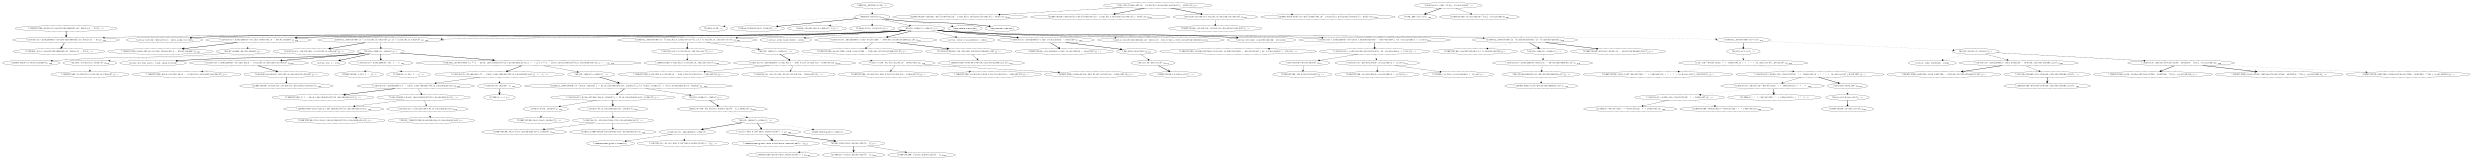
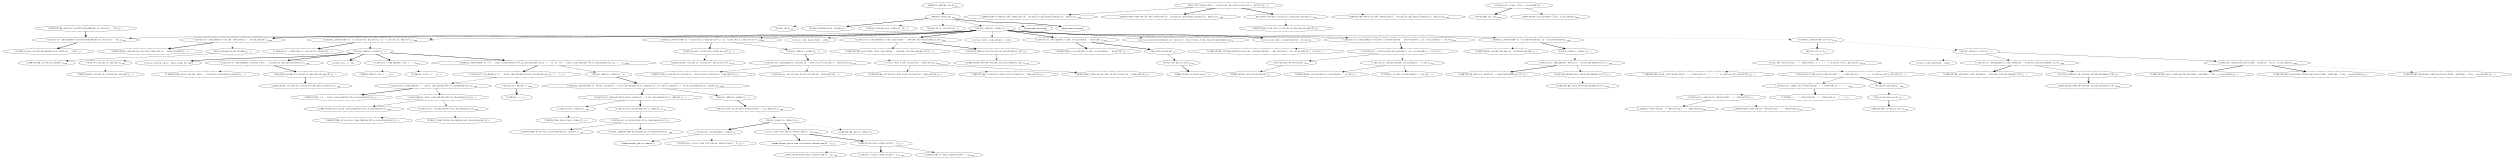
node "(LOCAL,String remoteFile: java.lang.String)": removed
edge "(CONTROL_STRUCTURE,if (trackProgress),if (trackProgress))" -> "(IDENTIFIER,monitor,monitor = getProgressMonitor())": now "(<operator>.assignment,monitor = getProgressMonitor())" -> "(IDENTIFIER,monitor,monitor = getProgressMonitor())"
